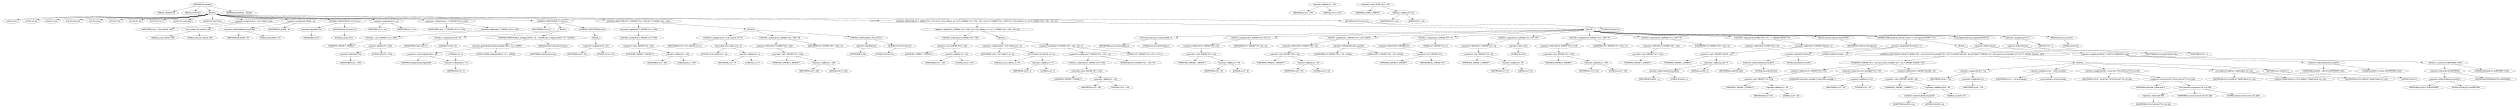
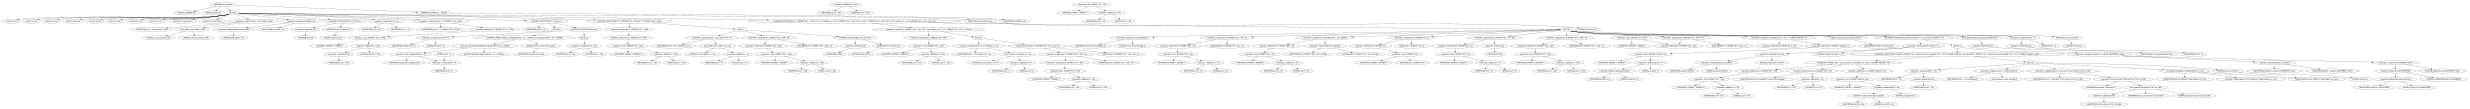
edge "(<operator>.indirectIndexAccess,a1[188])" -> "(IDENTIFIER,a1,a1[188] = v4)": now "(METHOD_RETURN,int __fastcall)" -> "(IDENTIFIER,a1,a1[188] = v4)"
edge "(<operator>.indirection,*(_DWORD *)(v5 + 324))" -> "(<operator>.cast,(_DWORD *)(v5 + 324))": reversed
